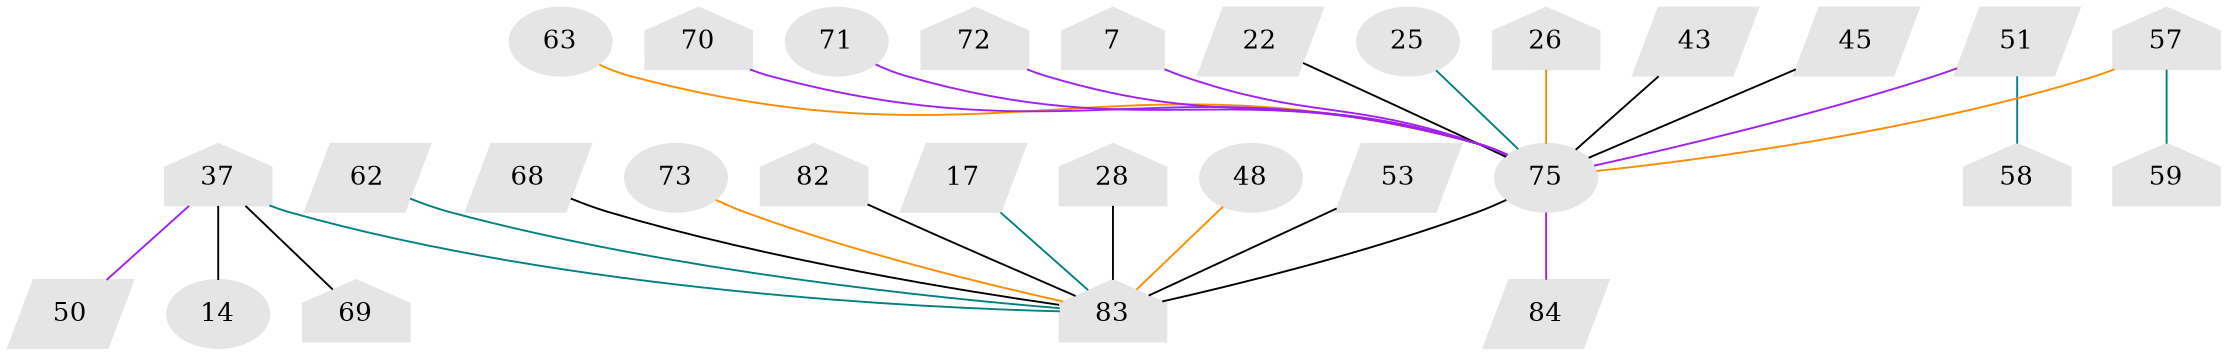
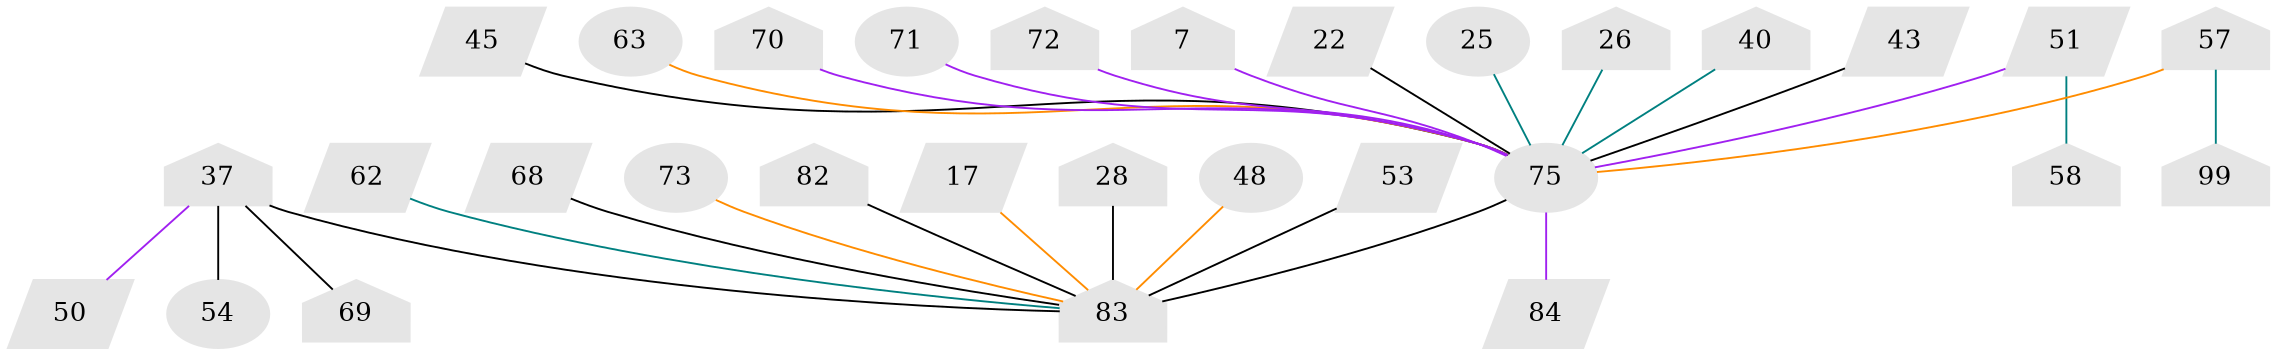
node "40": added
edge "26" -- "75": color darkorange -> teal
node "59": label "59" -> "99"
edge "17" -- "83": color teal -> darkorange
edge "37" -- "83": color teal -> black
node "14": label "14" -> "54"
